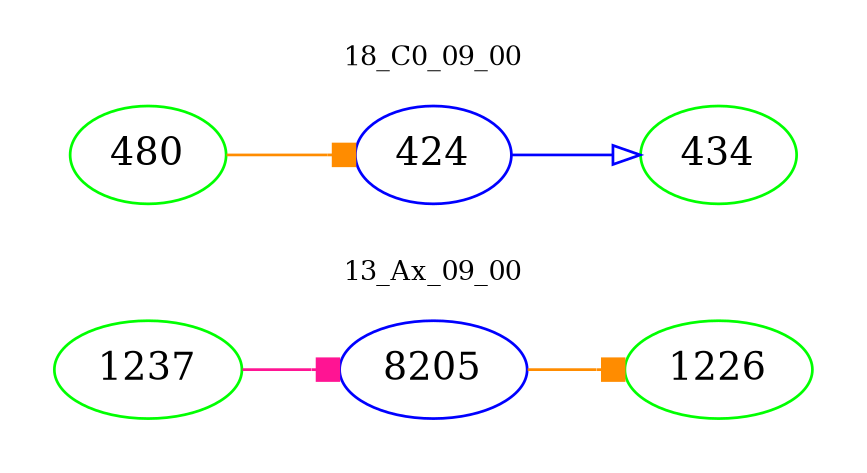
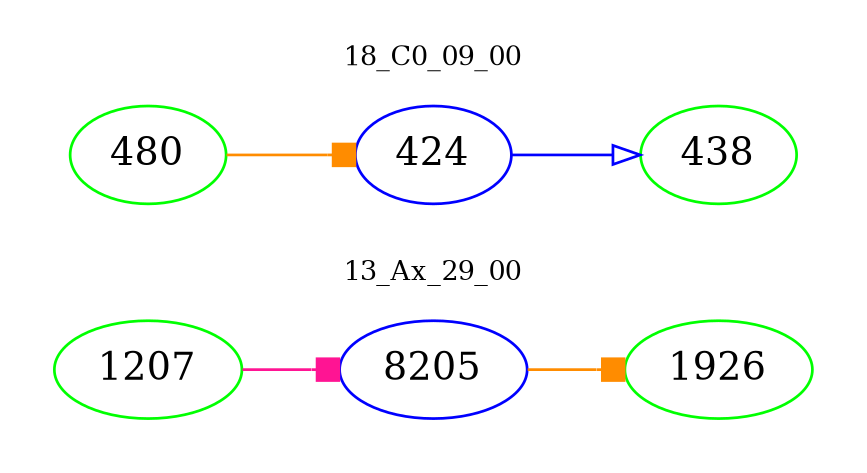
node "434": label "434" -> "438"
cluster "13_Ax_09_00": label "13_Ax_09_00" -> "13_Ax_29_00"
node "1237": label "1237" -> "1207"
node "1226": label "1226" -> "1926"
